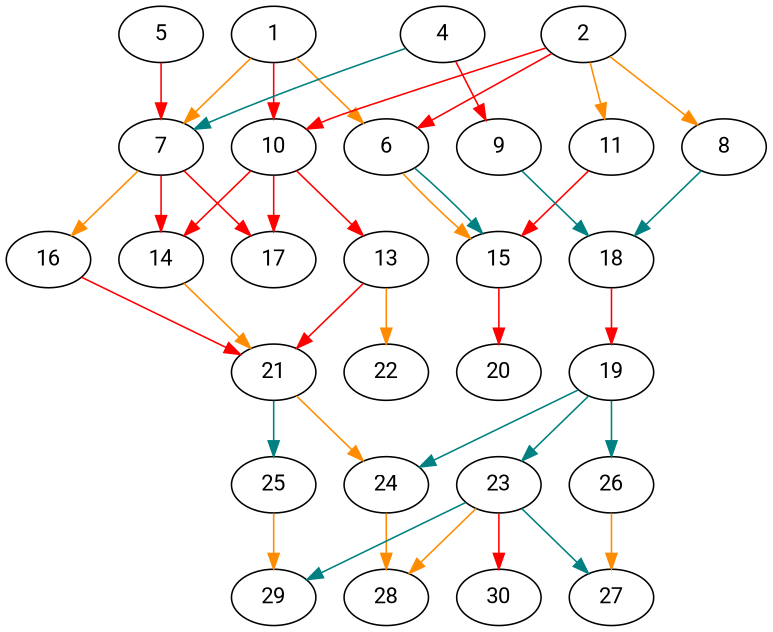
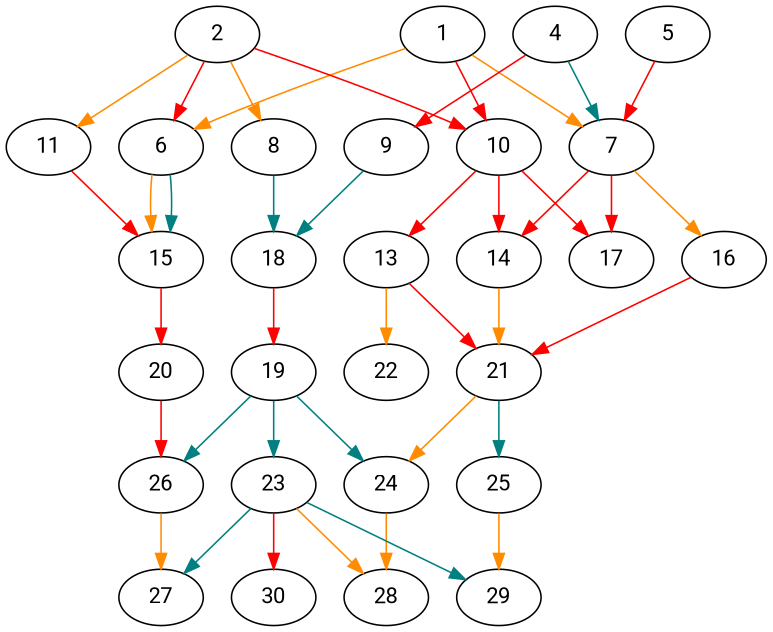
edge "20" -> "26": added
